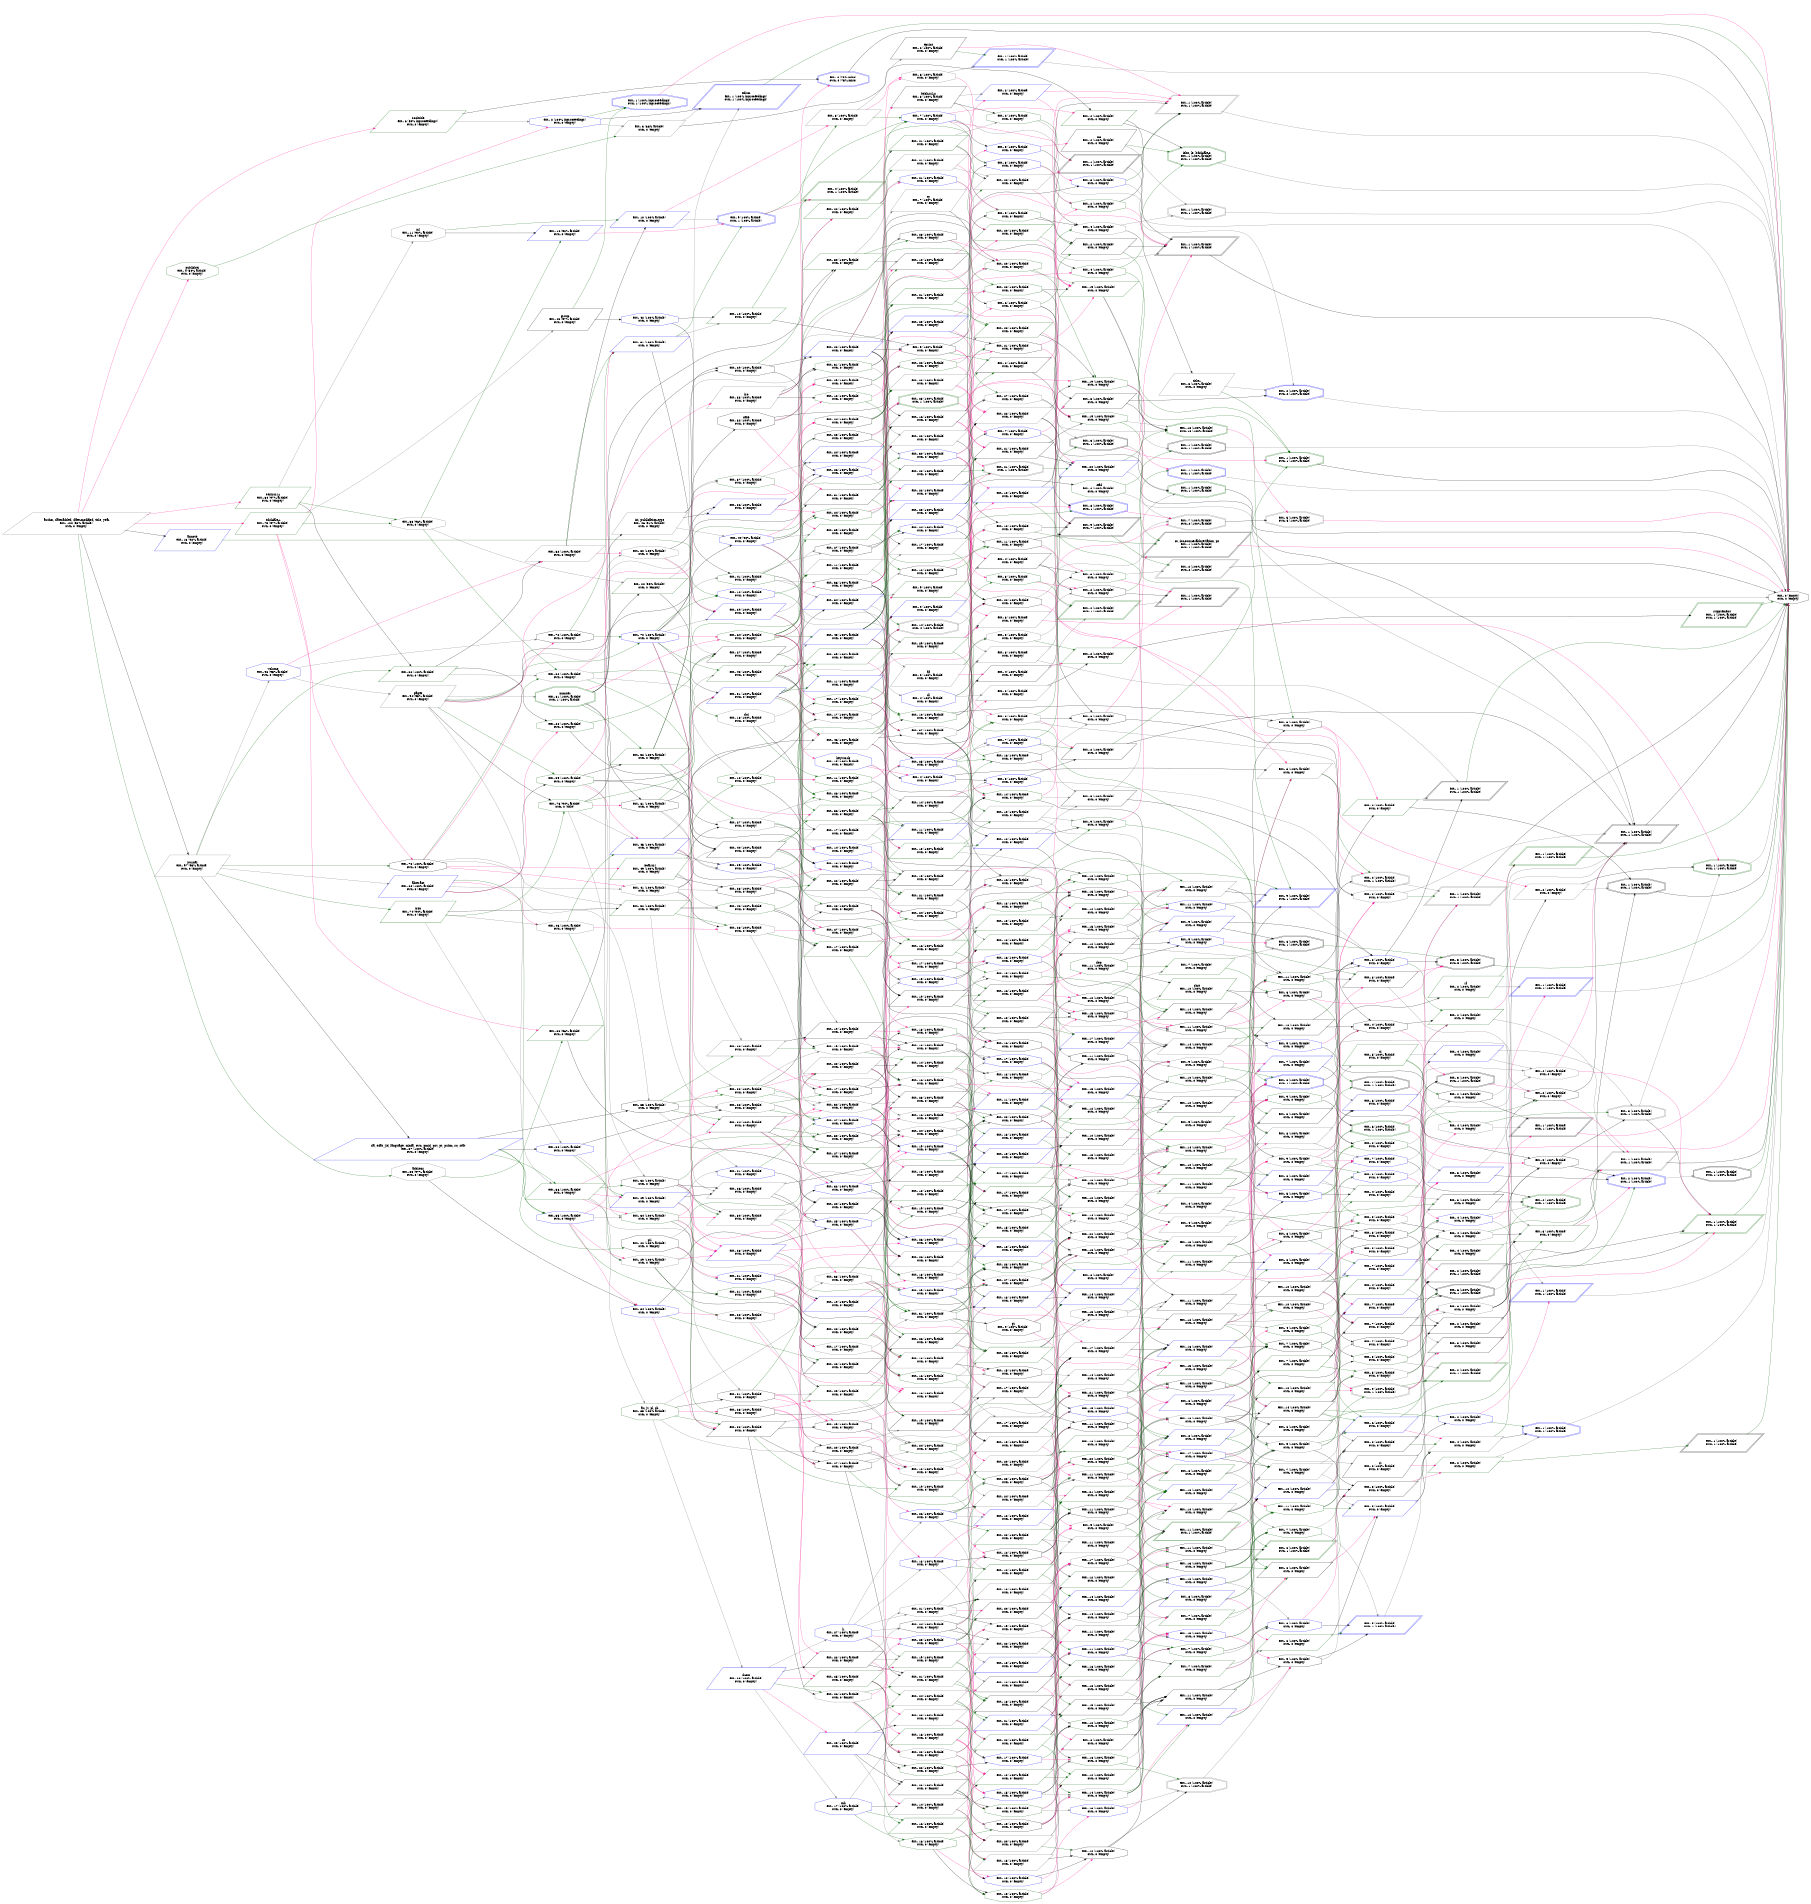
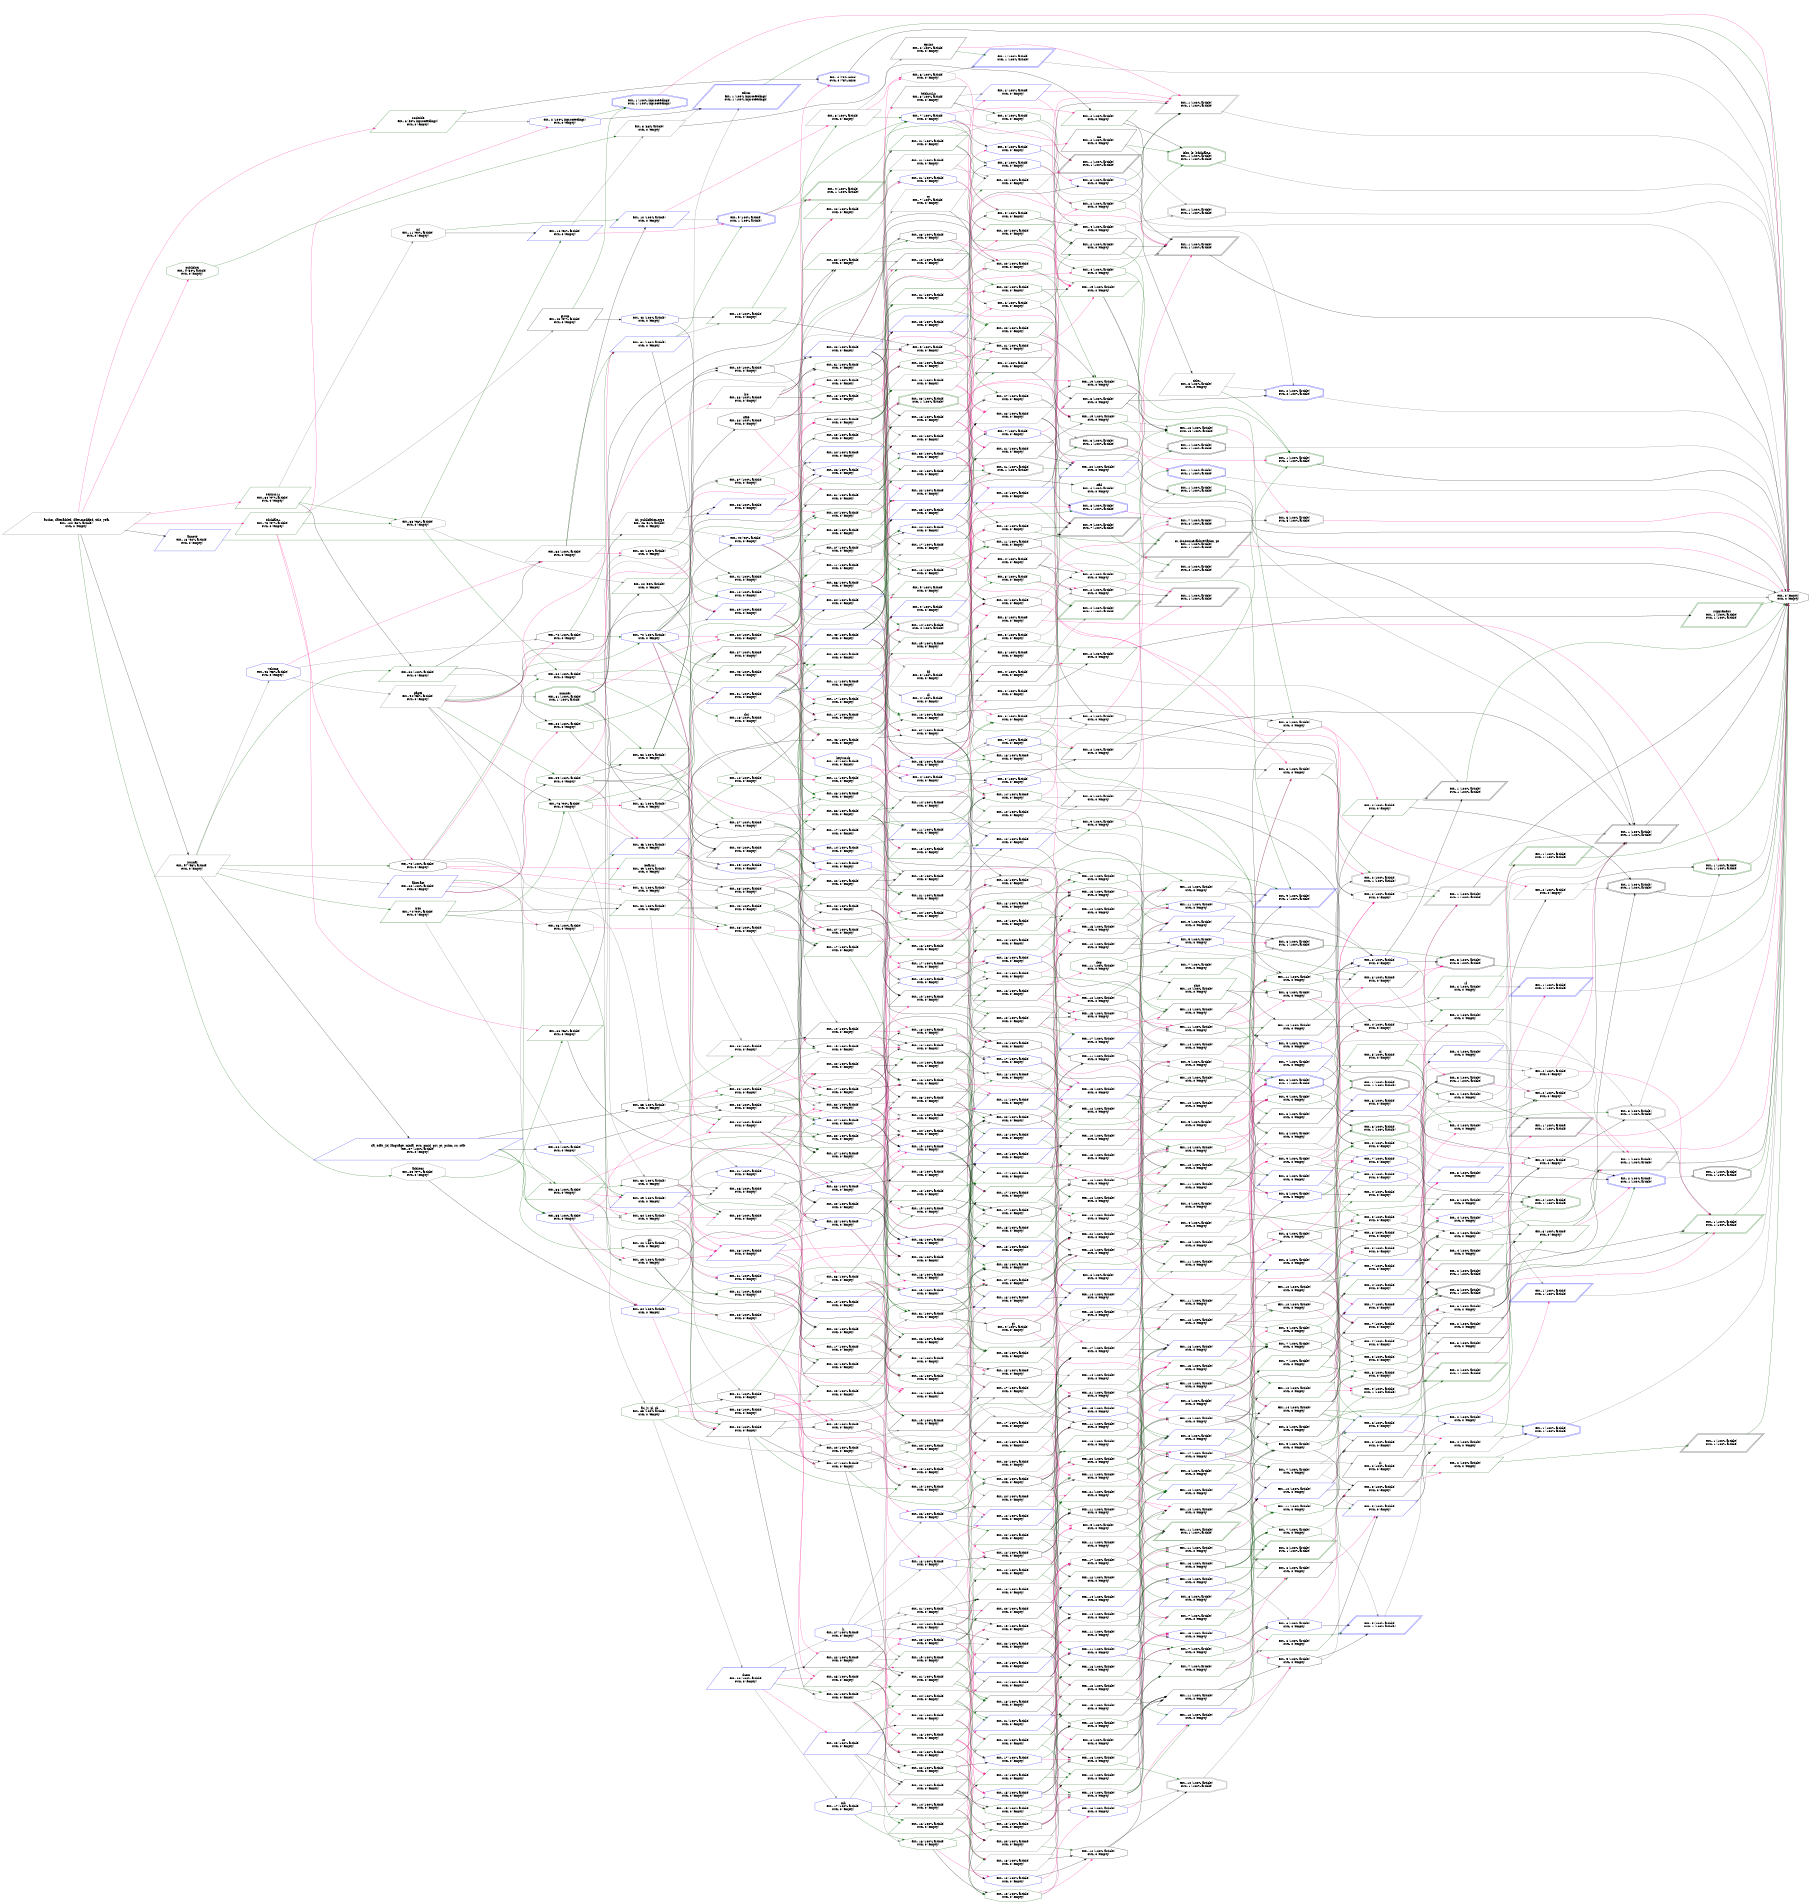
edge "ext.: 2 (100% inproceedings) own: 0 (empty)" -> "ext.: 3 (66% article) own: 0 (empty)": now "ext.: 10 (90% article) own: 0 (empty)" -> "ext.: 3 (66% article) own: 0 (empty)"
node "ext.: 73 (94% article) own: 0 (title)": label "ext.: 73 (94% article) own: 0 (title)" -> "ext.: 73 (94% article) own: 0 (empty)"
